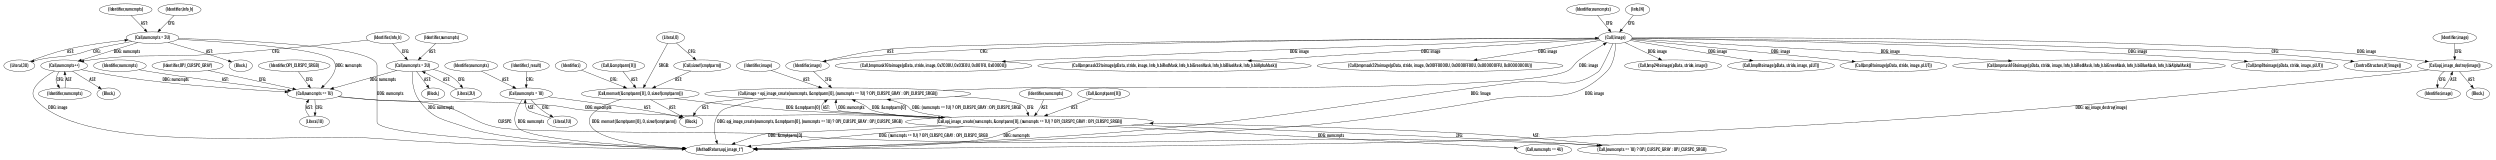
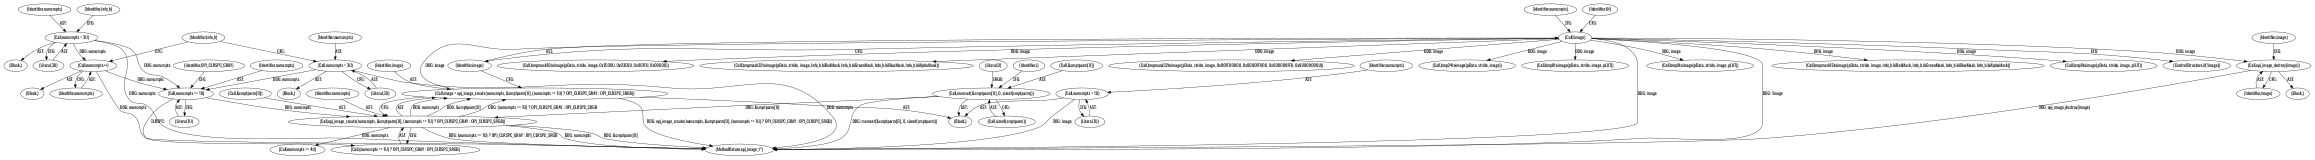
node "(Info,IN)": label "(Info,IN)" -> "(Identifier,IN)"
edge "(Literal,0)" -> "(Call,sizeof(cmptparm))": now "(Call,memset(&cmptparm[0], 0, sizeof(cmptparm)))" -> "(Call,sizeof(cmptparm))"
node "(Identifier,OPJ_CLRSPC_SRGB)": removed
node "(Identifier,l_result)": removed
edge "(Call,numcmpts++)" -> "(MethodReturn,opj_image_t*)": label "DDG: image" -> "DDG: numcmpts"
edge "(Call,numcmpts = 1U)" -> "(MethodReturn,opj_image_t*)": label "DDG: numcmpts" -> "DDG: image"
